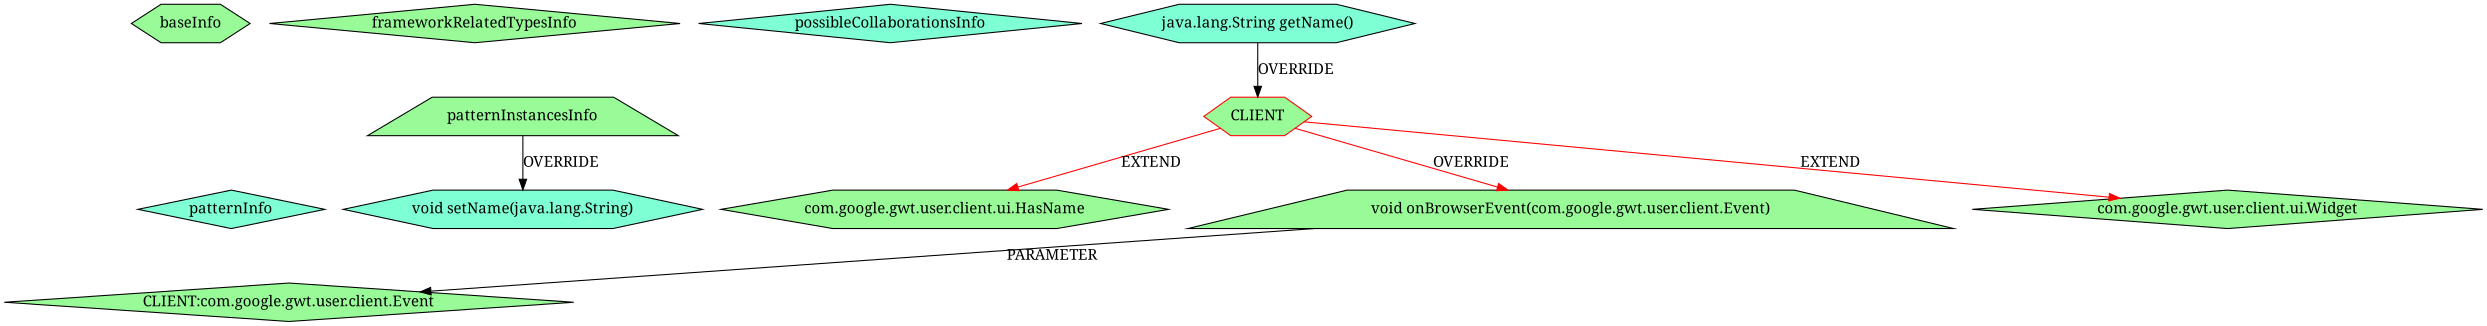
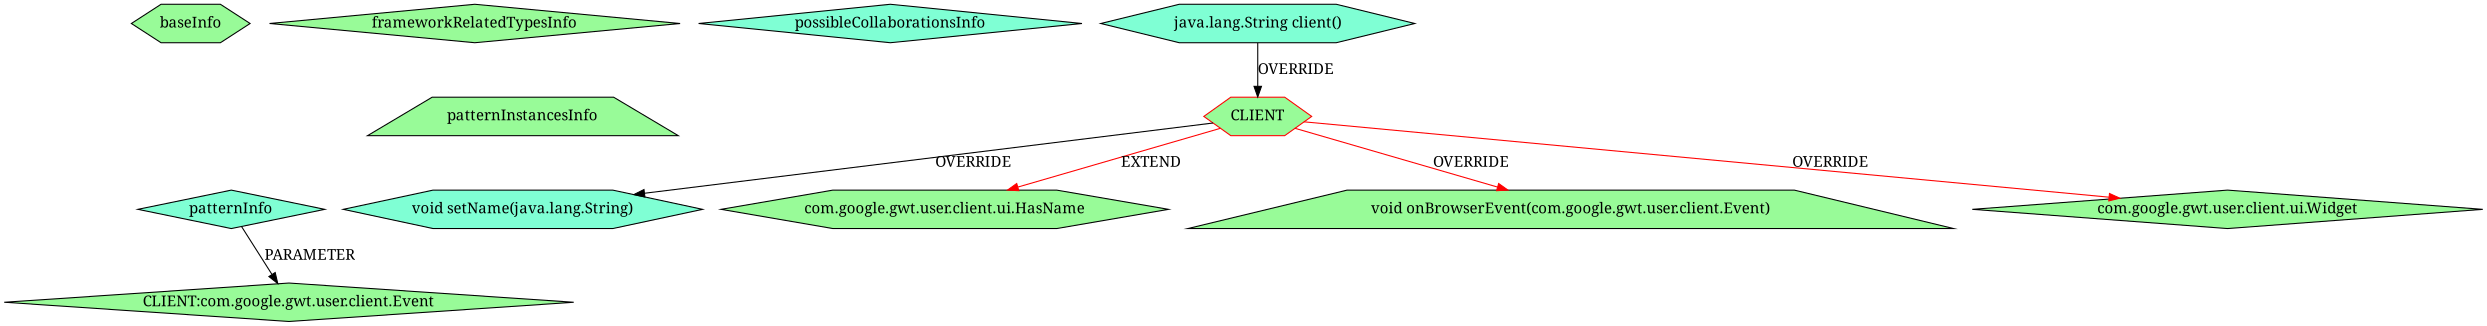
node "java.lang.String getName()": label "java.lang.String getName()" -> "java.lang.String client()"
edge "patternInstancesInfo" -> "void setName(java.lang.String)": now "CLIENT" -> "void setName(java.lang.String)"
edge "CLIENT" -> "com.google.gwt.user.client.ui.Widget": label "EXTEND" -> "OVERRIDE"
edge "void onBrowserEvent(com.google.gwt.user.client.Event)" -> "CLIENT:com.google.gwt.user.client.Event": now "patternInfo" -> "CLIENT:com.google.gwt.user.client.Event"
